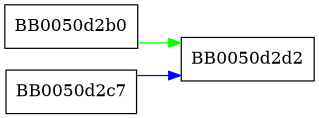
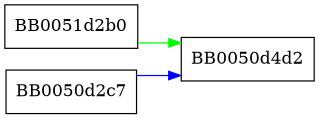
node "BB0050d2b0": label "BB0050d2b0" -> "BB0051d2b0"
node "BB0050d2d2": label "BB0050d2d2" -> "BB0050d4d2"
